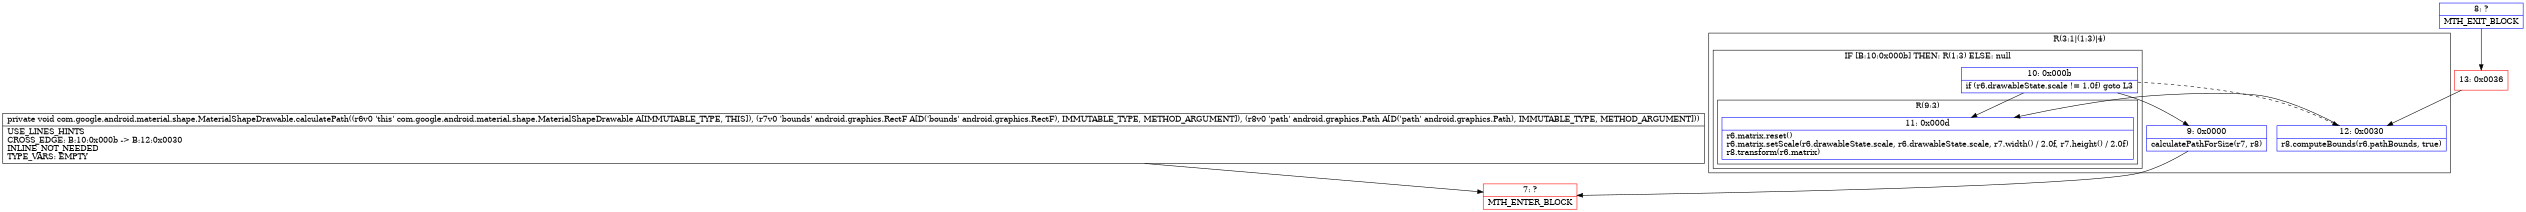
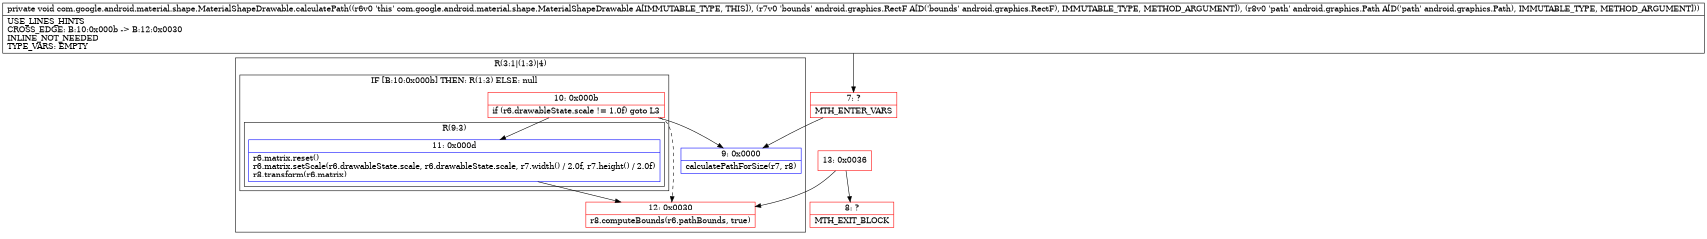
node "8: ?": color blue -> red
edge "8: ?" -> "13: 0x0036": reversed
node "10: 0x000b": color blue -> red
edge "12: 0x0030" -> "11: 0x000d": reversed
node "12: 0x0030": color blue -> red
edge "9: 0x0000" -> "7: ?": reversed
node "7: ?": text "MTH_ENTER_BLOCK" -> "MTH_ENTER_VARS"
